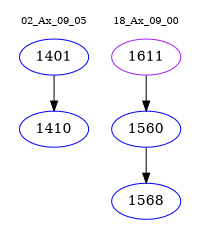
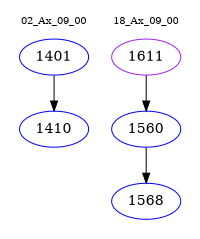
cluster "02_Ax_09_05": label "02_Ax_09_05" -> "02_Ax_09_00"
